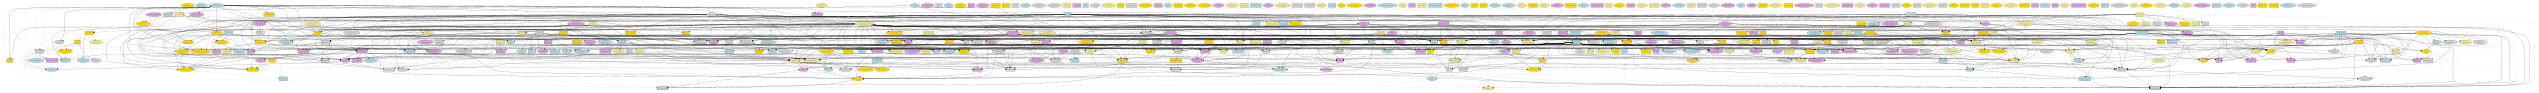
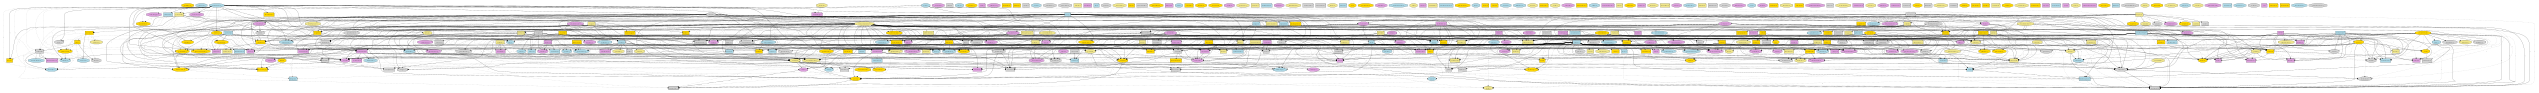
node "success(1)": shape octagon -> note
